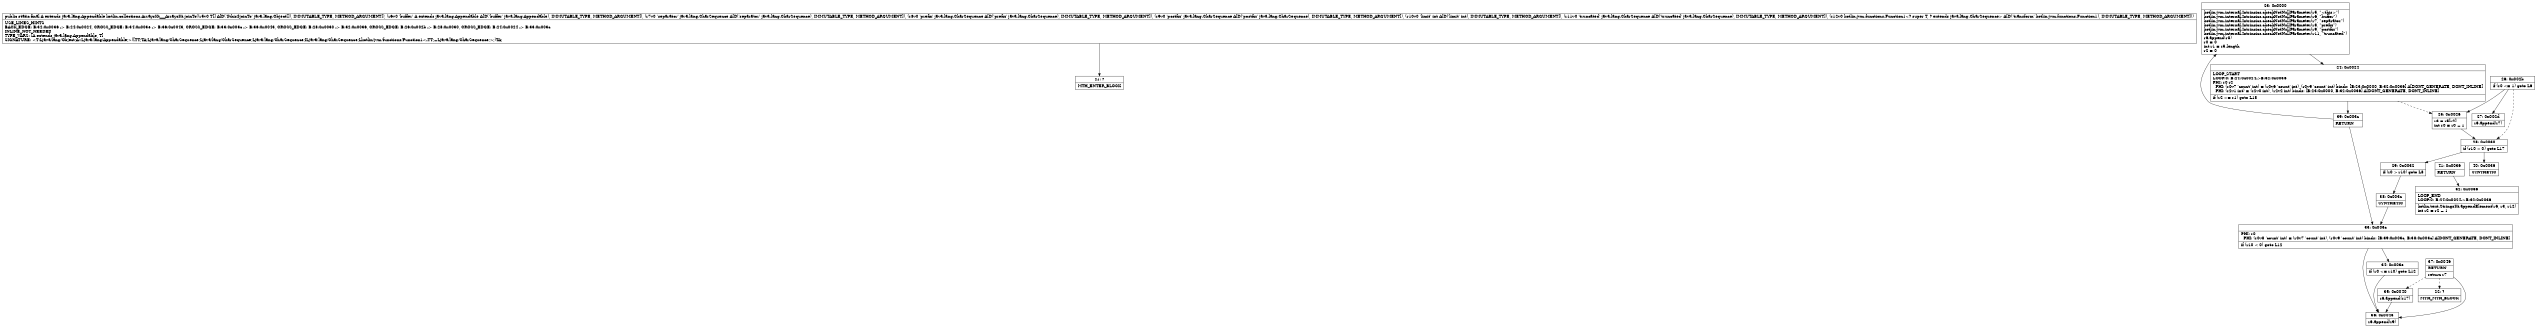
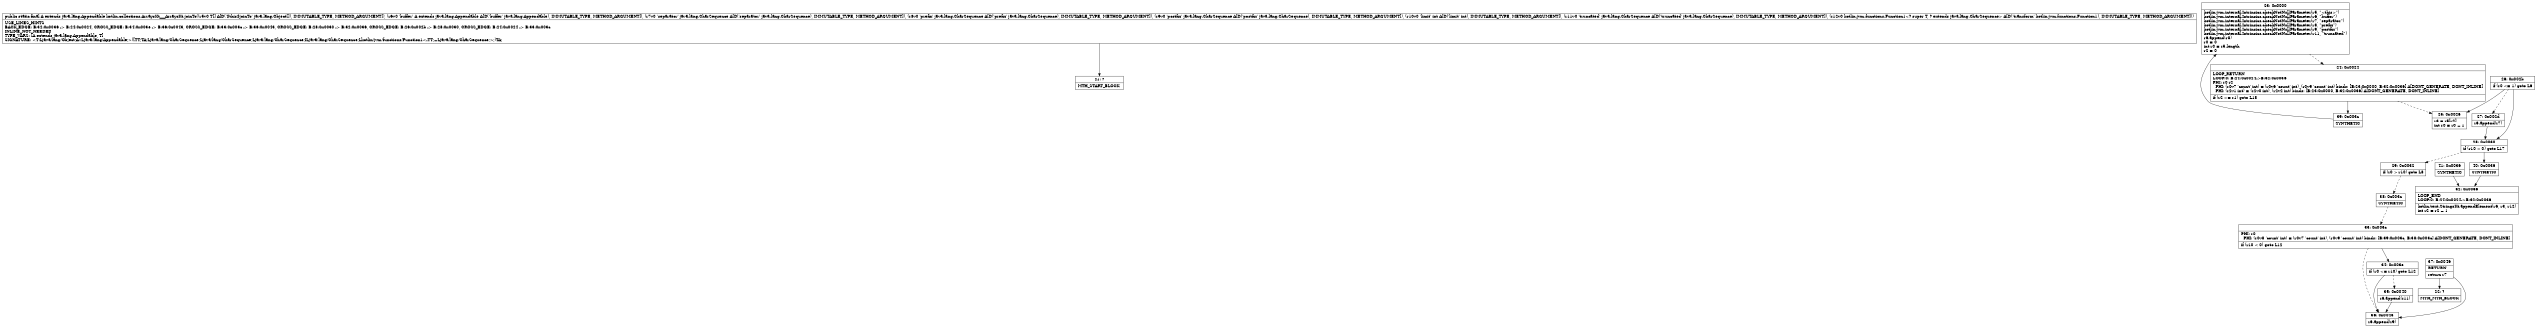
node "23: 0x0000": text "int r1 = r5.length" -> "int r0 = r5.length"
edge "23: 0x0000" -> "24: 0x0024": style solid -> dashed
node "24: 0x0024": text "LOOP_START" -> "LOOP_RETURN"
node "21: ?": text "MTH_ENTER_BLOCK" -> "MTH_START_BLOCK"
edge "26: 0x002b" -> "27: 0x002d": style solid -> dashed
edge "26: 0x002b" -> "28: 0x0030": style dashed -> solid
node "39: 0x003c": text "RETURN" -> "SYNTHETIC"
edge "25: 0x0026" -> "28: 0x0030": now "27: 0x002d" -> "28: 0x0030"
edge "28: 0x0030" -> "29: 0x0032": style solid -> dashed
node "41: 0x0036": text "RETURN" -> "SYNTHETIC"
edge "39: 0x003c" -> "33: 0x003c": removed
edge "40: 0x0036" -> "32: 0x0036": added
edge "29: 0x0032" -> "38: 0x003c": style solid -> dashed
edge "38: 0x003c" -> "33: 0x003c": style solid -> dashed
edge "33: 0x003c" -> "36: 0x0043": style solid -> dashed
edge "37: 0x0046" -> "35: 0x0040": now "34: 0x003e" -> "35: 0x0040"
edge "37: 0x0046" -> "22: ?": style dashed -> solid
node "35: 0x0040": text "r6.append(r17)" -> "r6.append(r11)"
